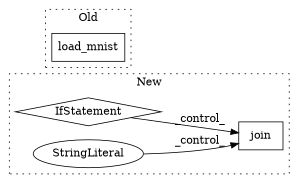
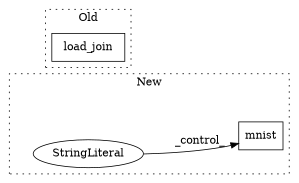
node "load_mnist": label "load_mnist" -> "load_join"
node "IfStatement": removed
node "join": label "join" -> "mnist"
